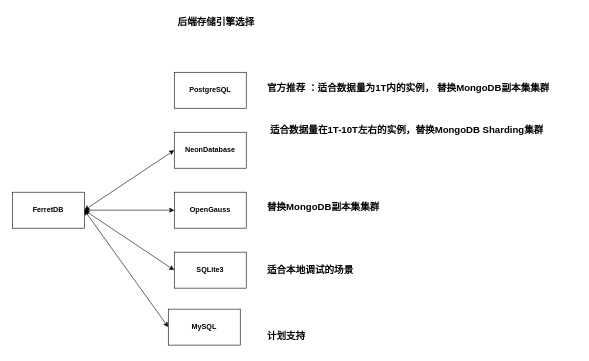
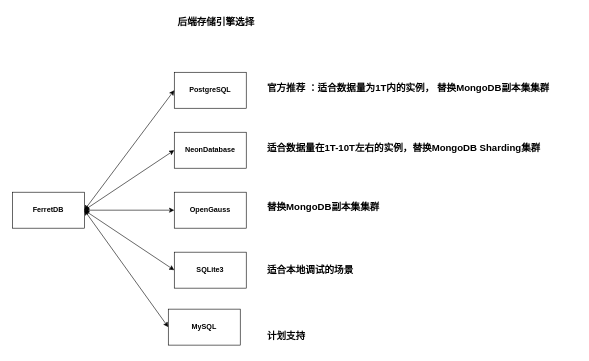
node "适合数据量在1T-10T左右的实例，替换MongoDB Sharding集群": moved (423, 132) -> (420, 150)
edge "PostgreSQL" -- "FerretDB": added
